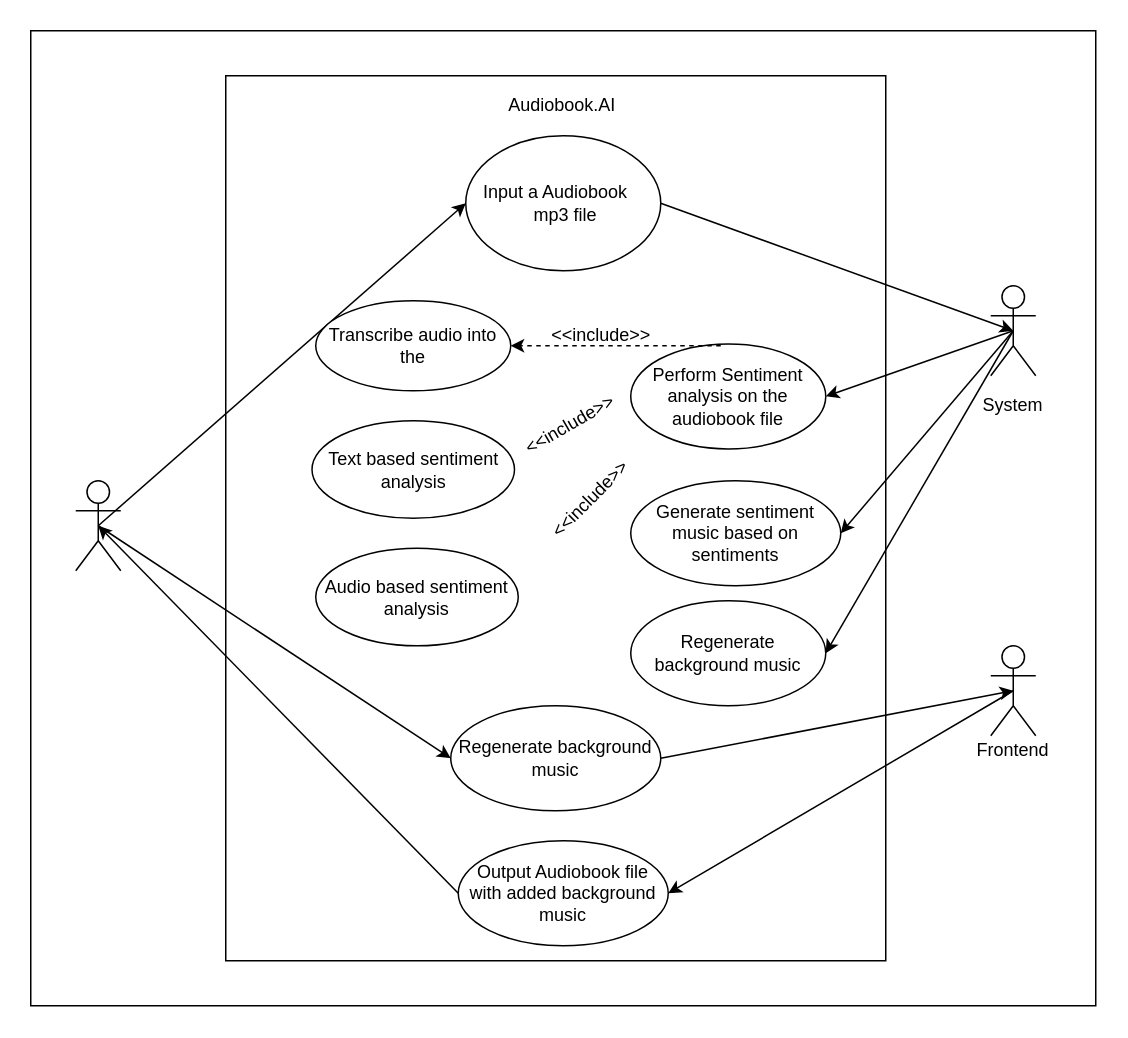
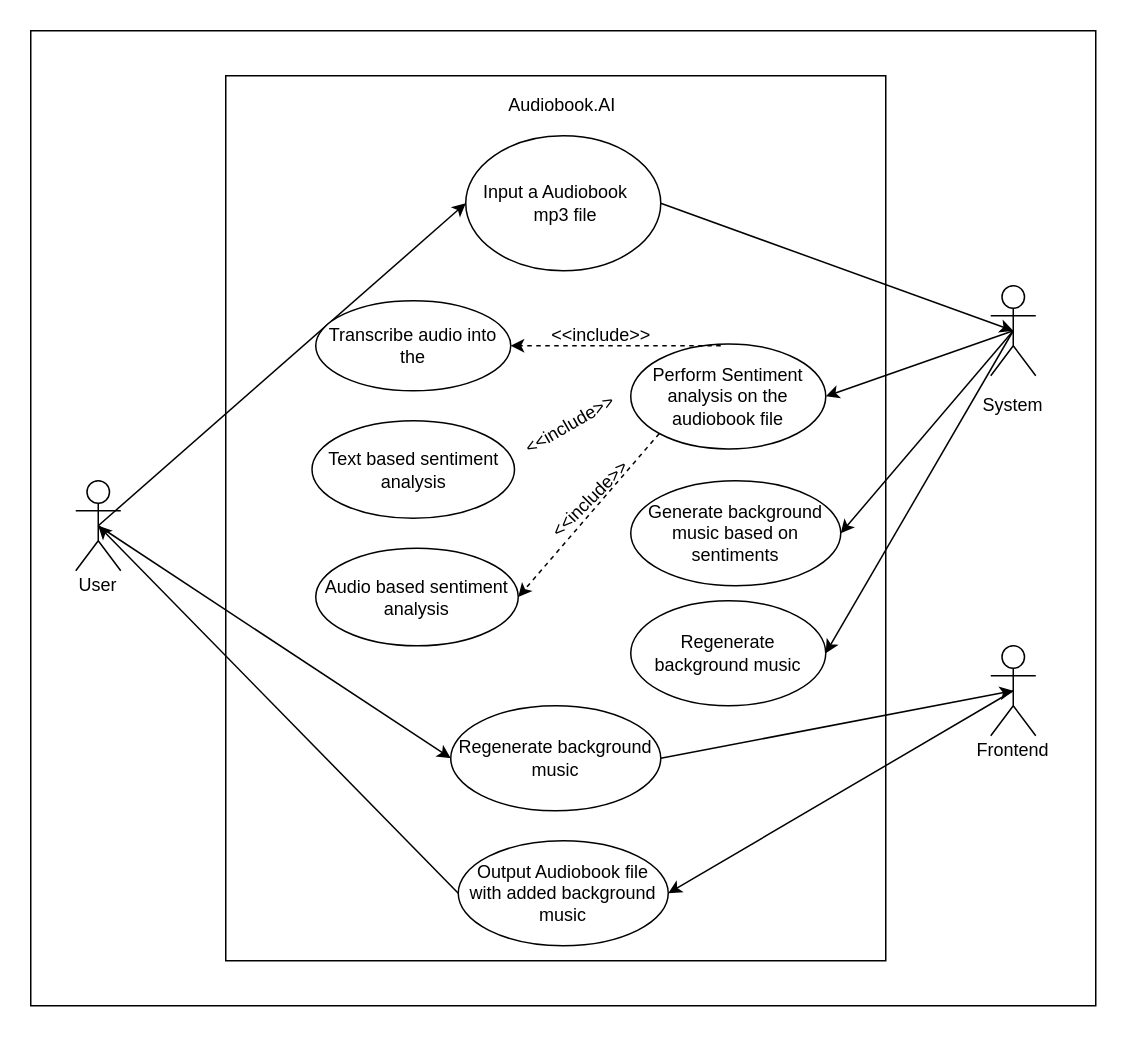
edge "Perform Sentiment analysis on the audiobook file" -> "Audio based sentiment analysis": added
node "Generate sentiment music based on sentiments": label "Generate sentiment music based on sentiments" -> "Generate background music based on sentiments"
node "User": added
